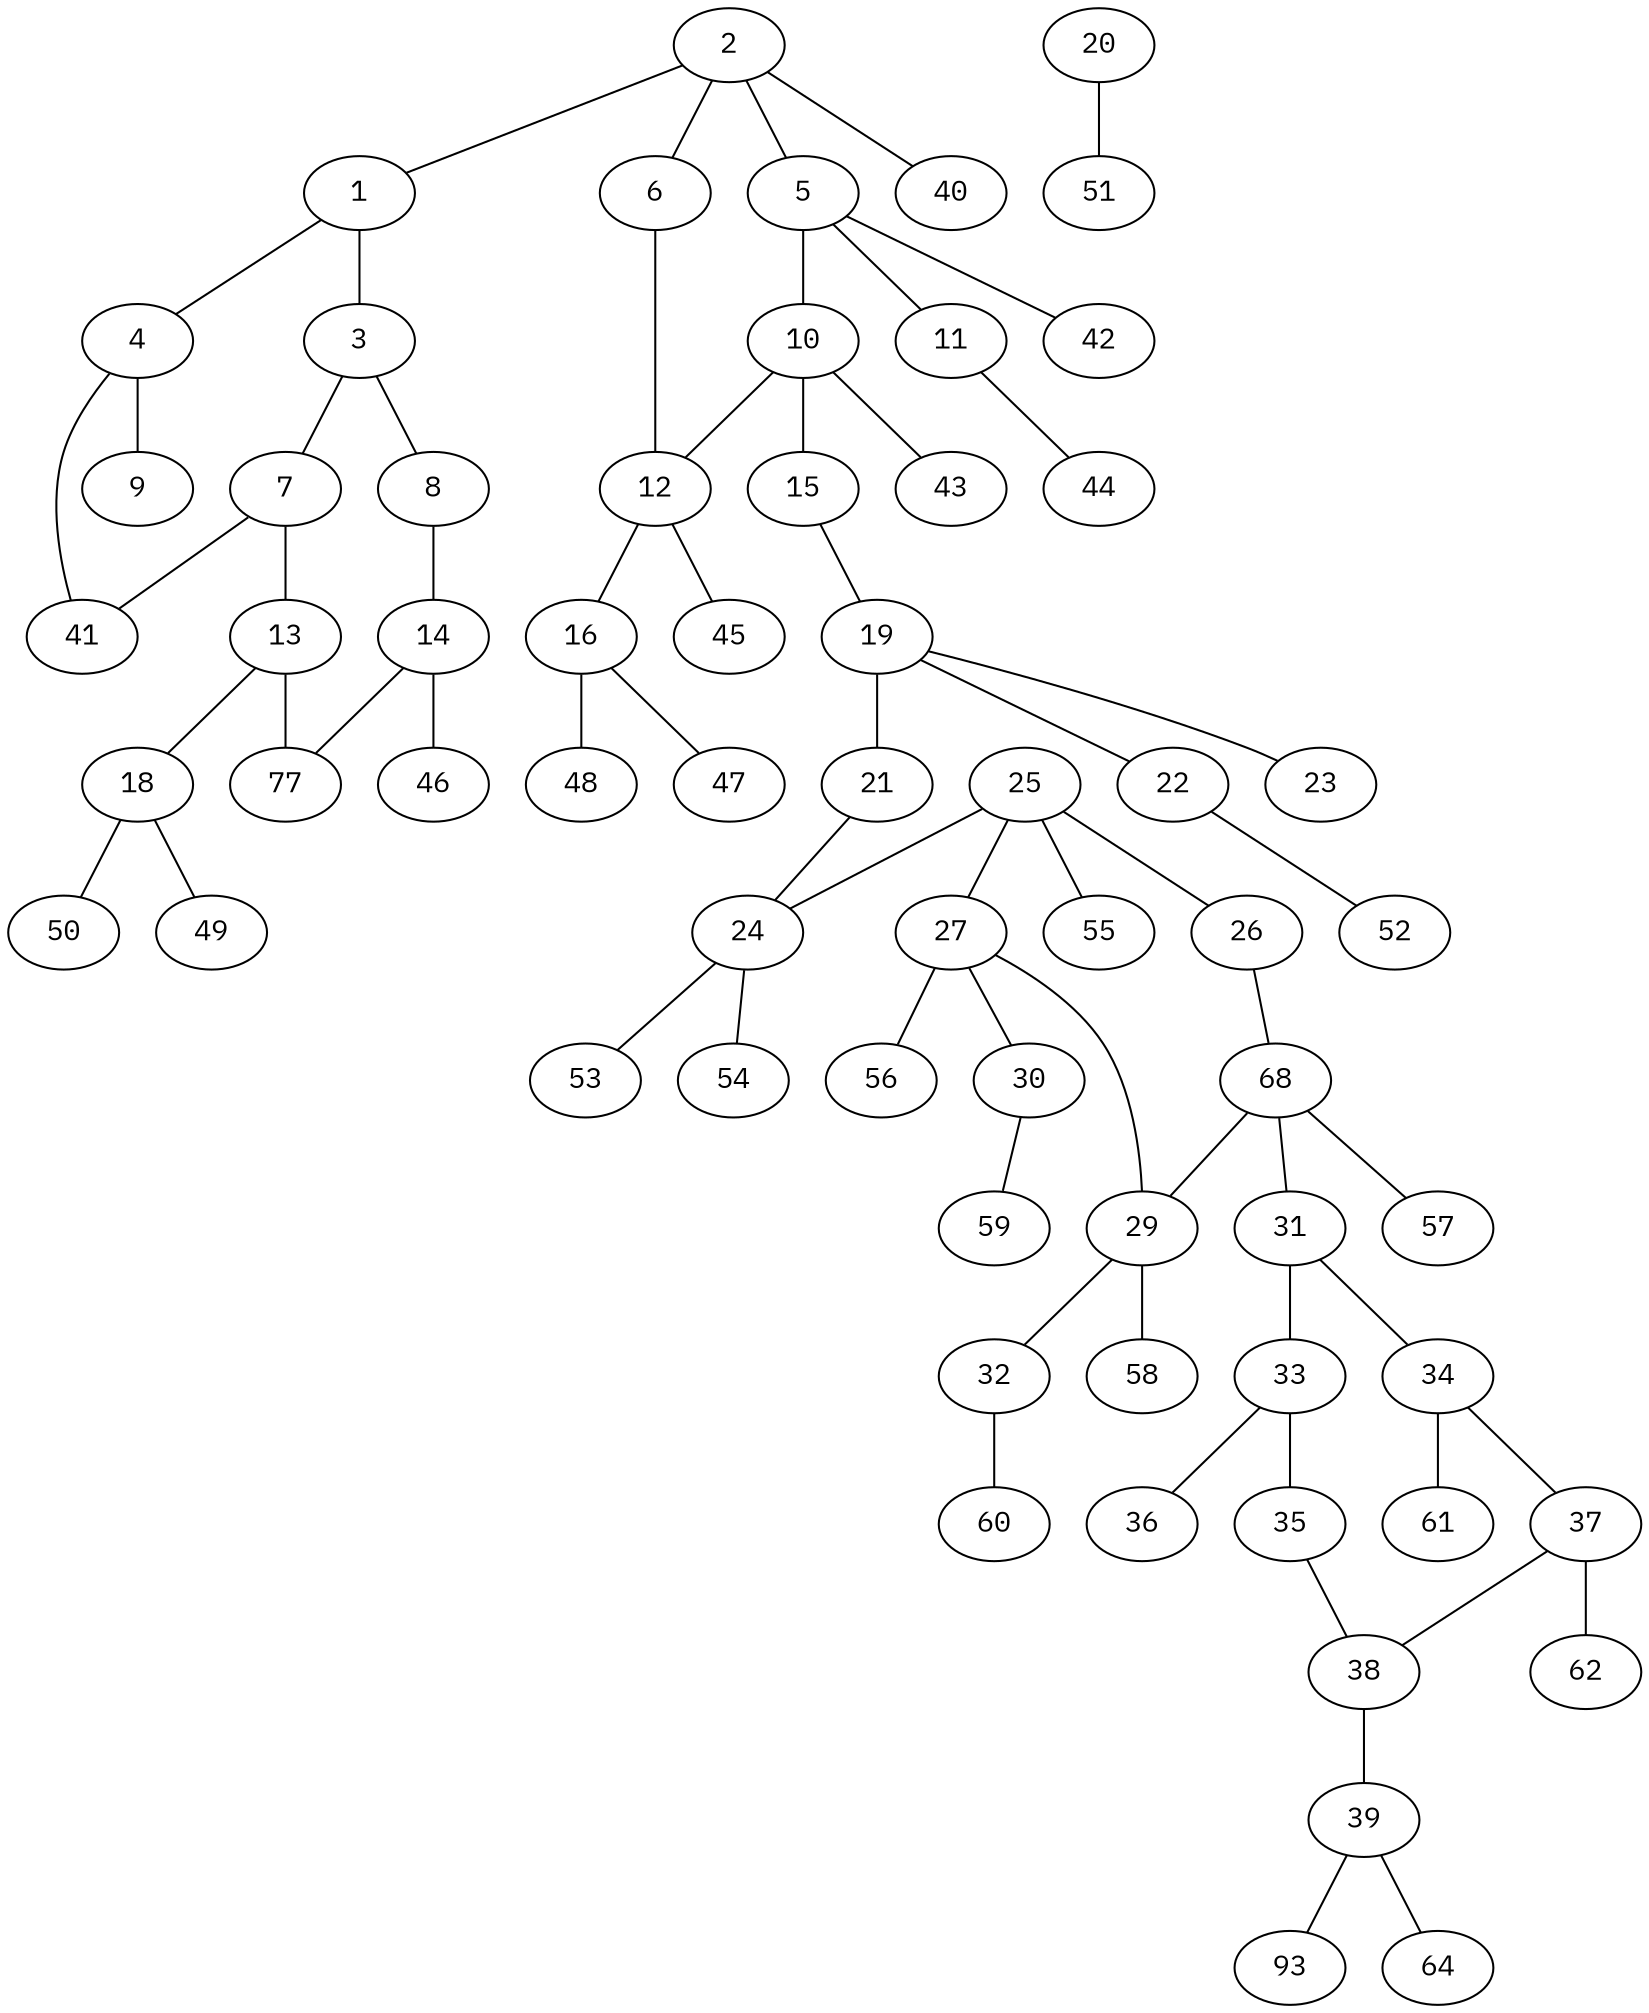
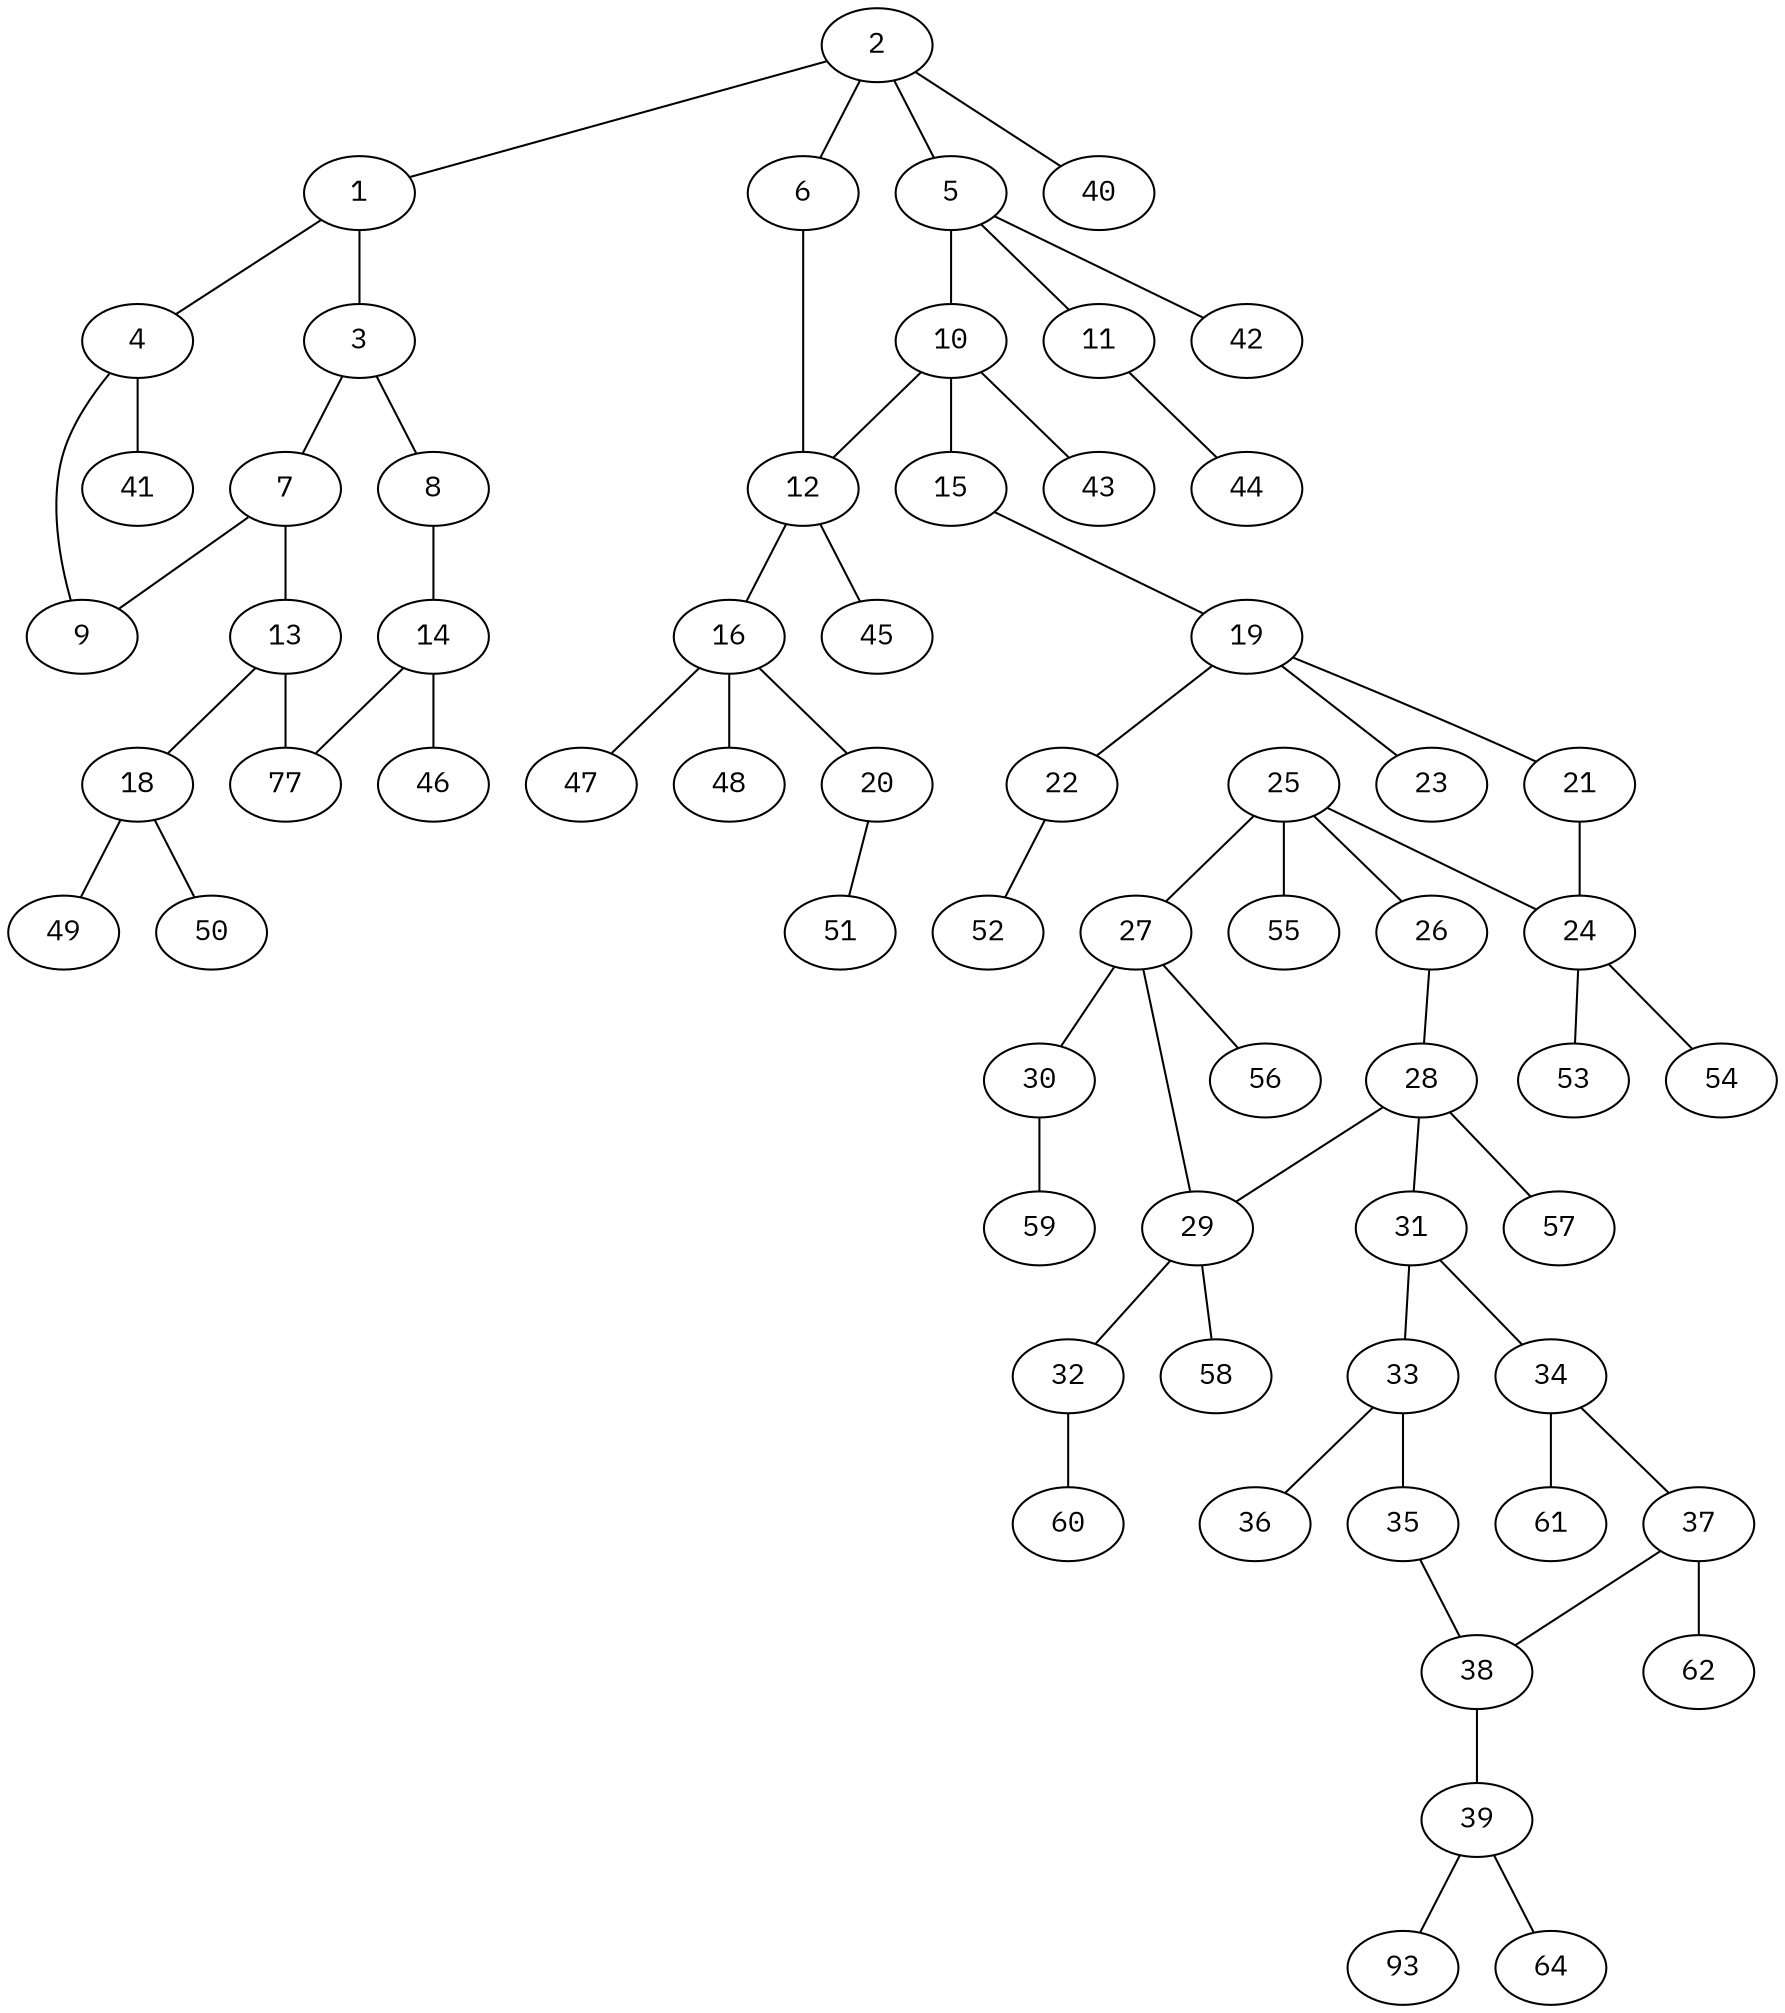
edge "7" -- "41": now "7" -- "9"
edge "16" -- "20": added
node "68": label "68" -> "28"
